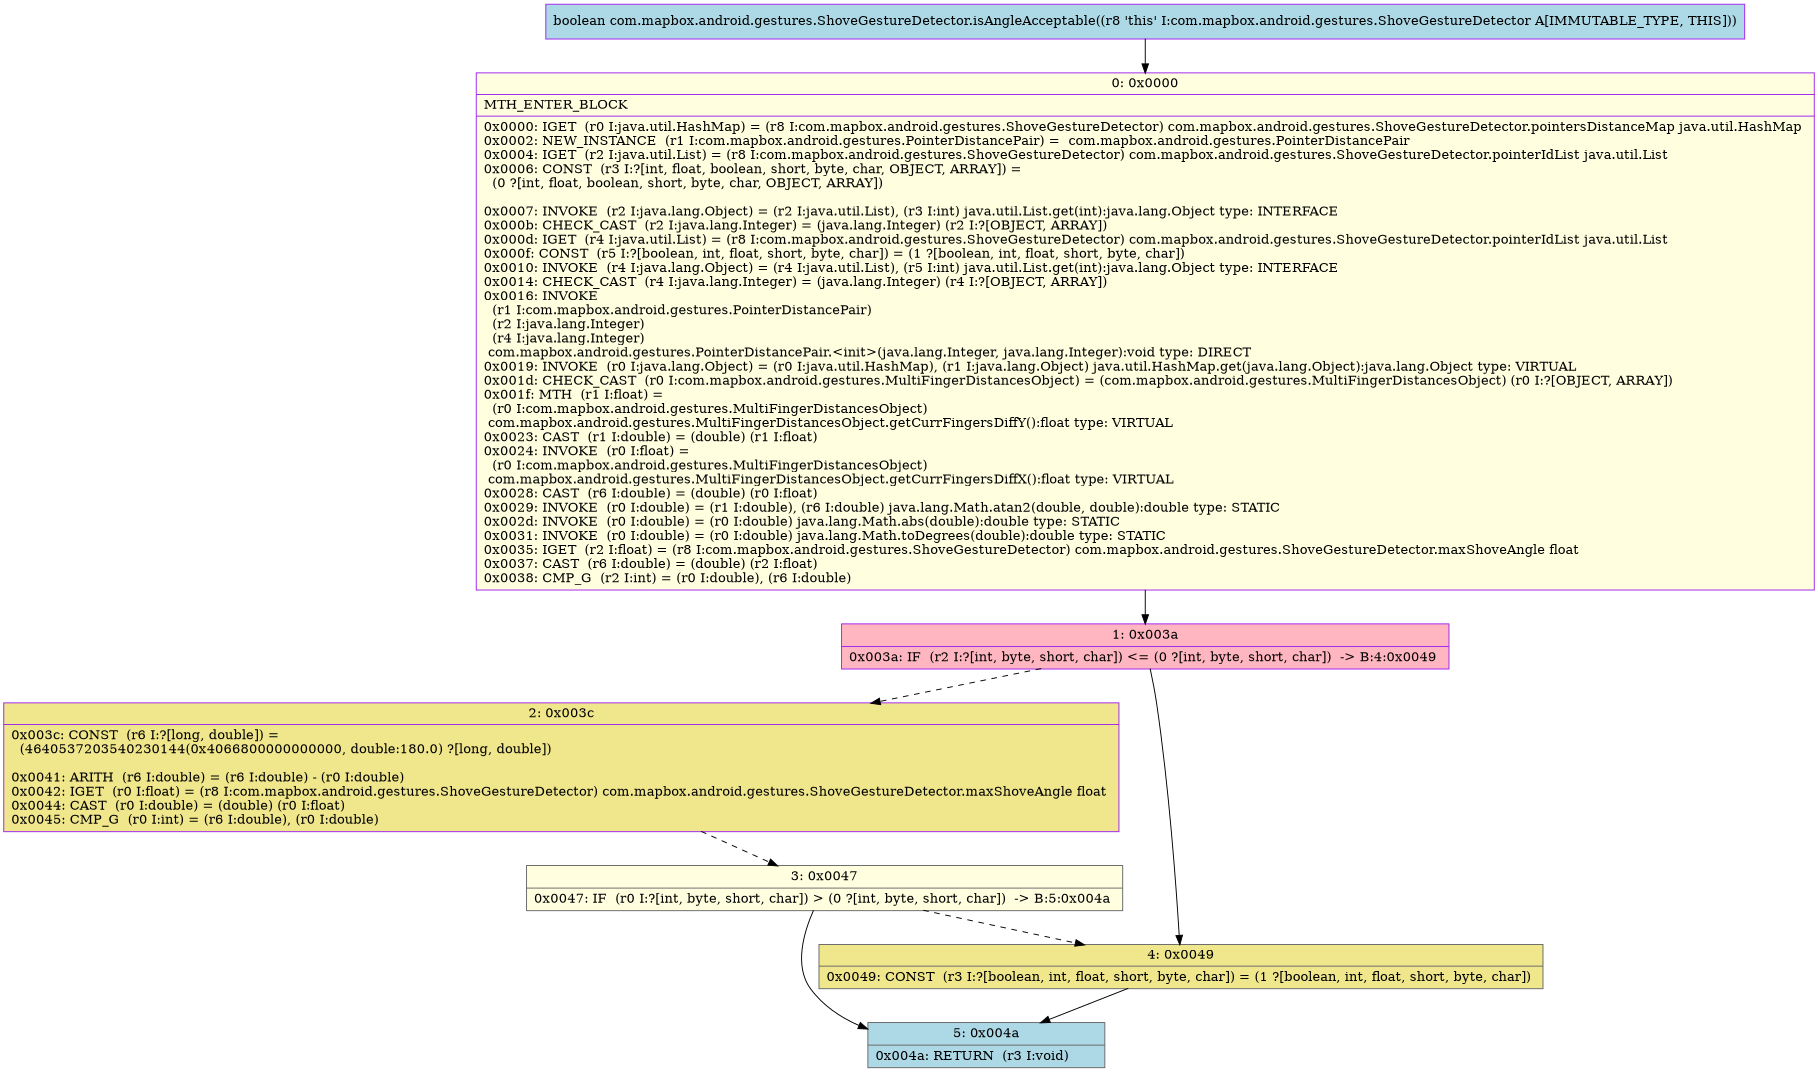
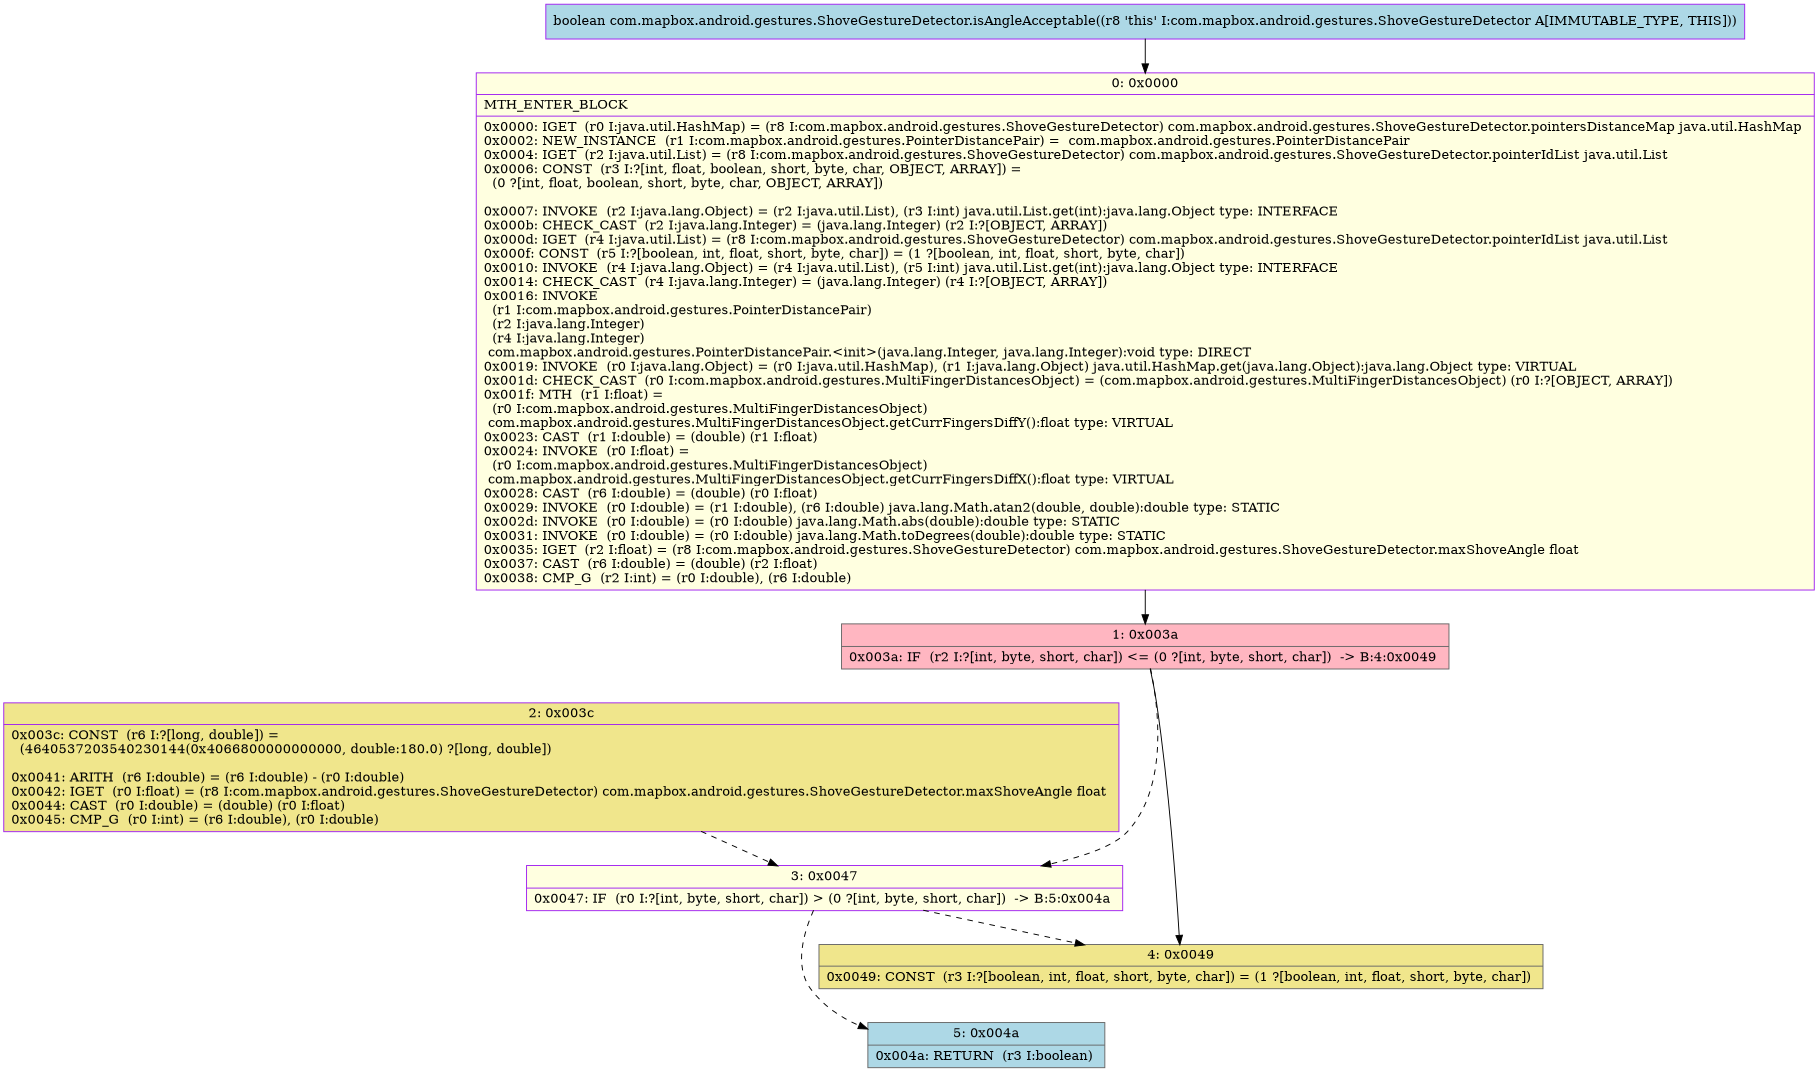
node "1: 0x003a": color purple -> gray40
edge "1: 0x003a" -> "2: 0x003c": now "1: 0x003a" -> "3: 0x0047"
node "3: 0x0047": color gray40 -> purple
edge "3: 0x0047" -> "5: 0x004a": style solid -> dashed
edge "4: 0x0049" -> "5: 0x004a": removed
node "5: 0x004a": text "0x004a: RETURN  (r3 I:void)" -> "0x004a: RETURN  (r3 I:boolean)"
